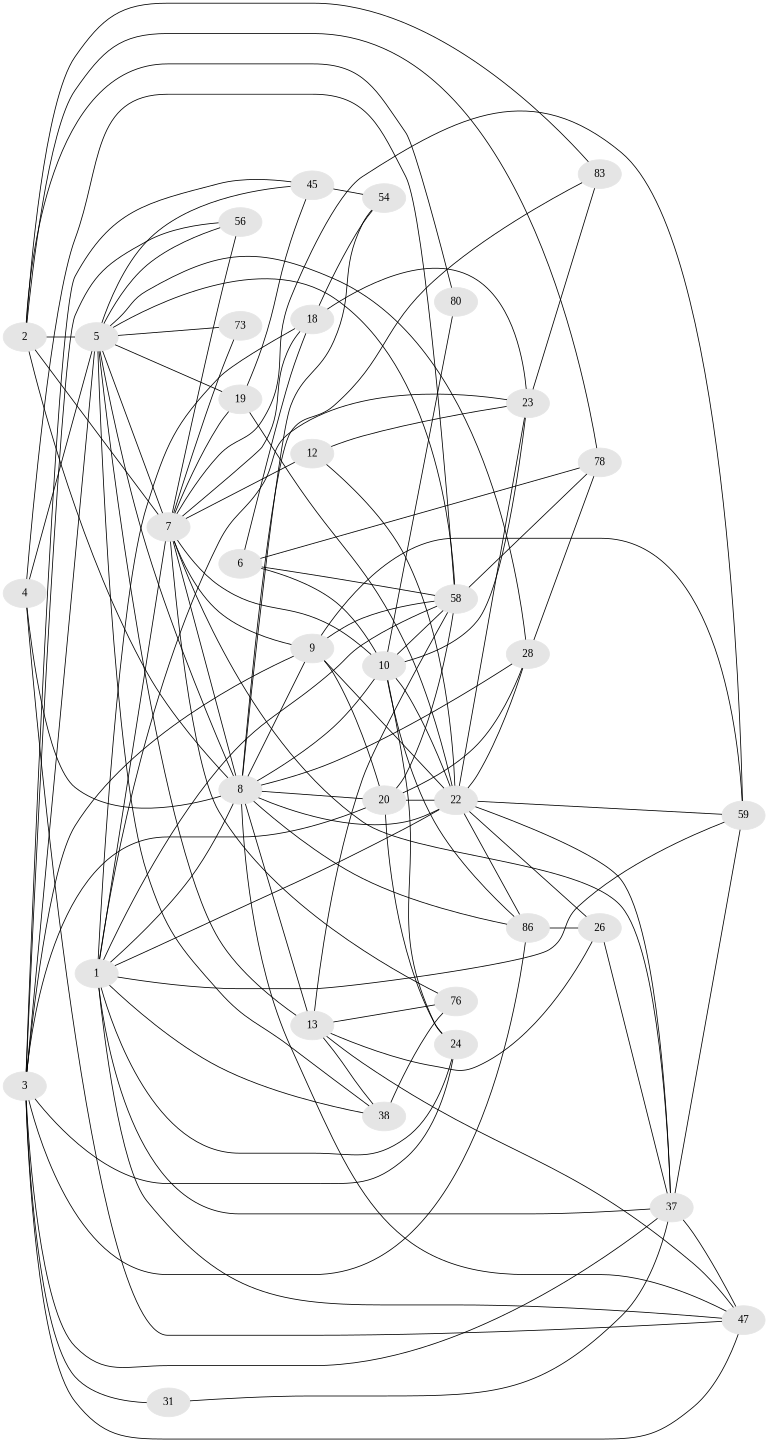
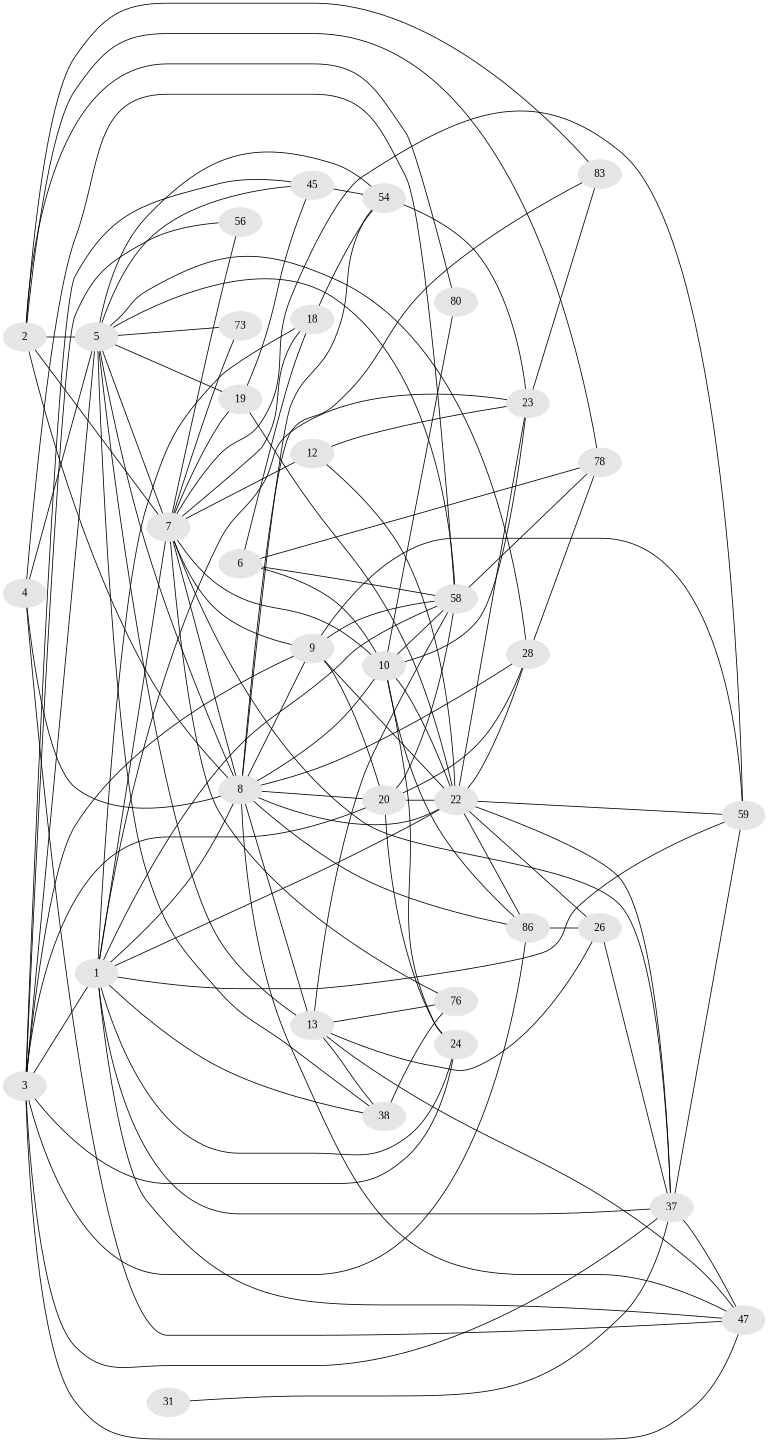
edge "56" -- "5": now "54" -- "5"
edge "18" -- "23": now "54" -- "23"
edge "3" -- "31": now "3" -- "1"
